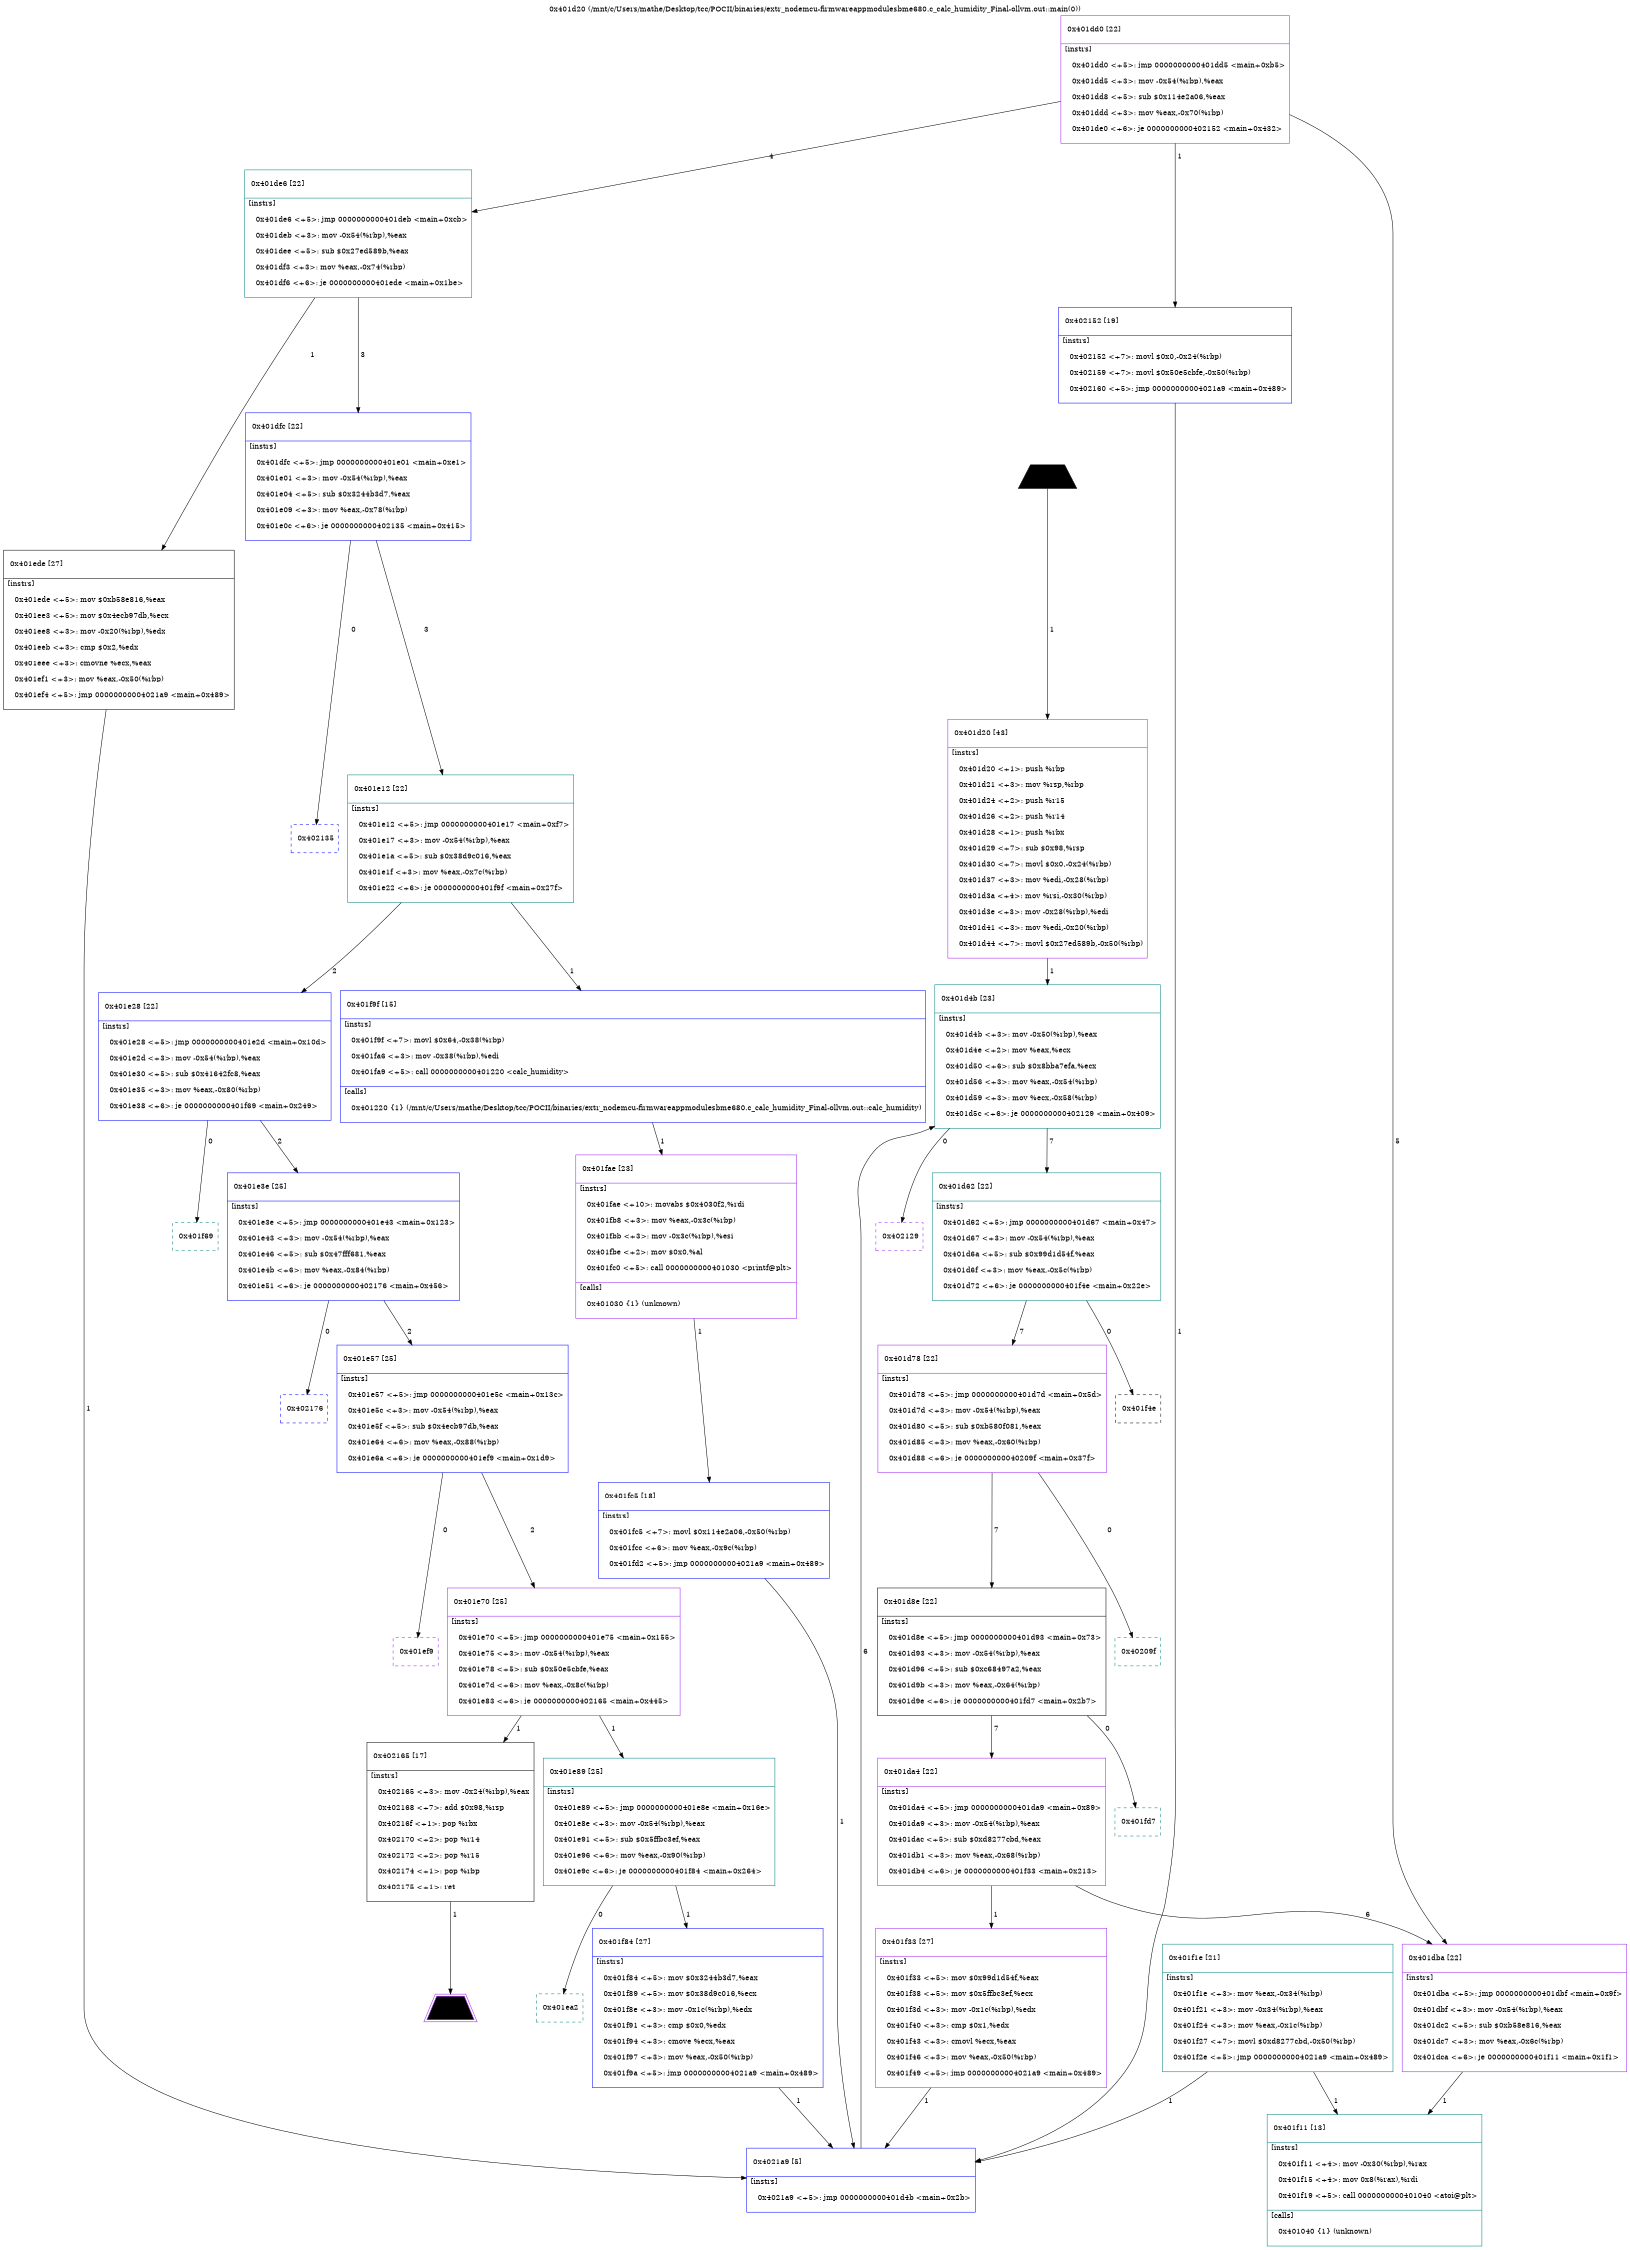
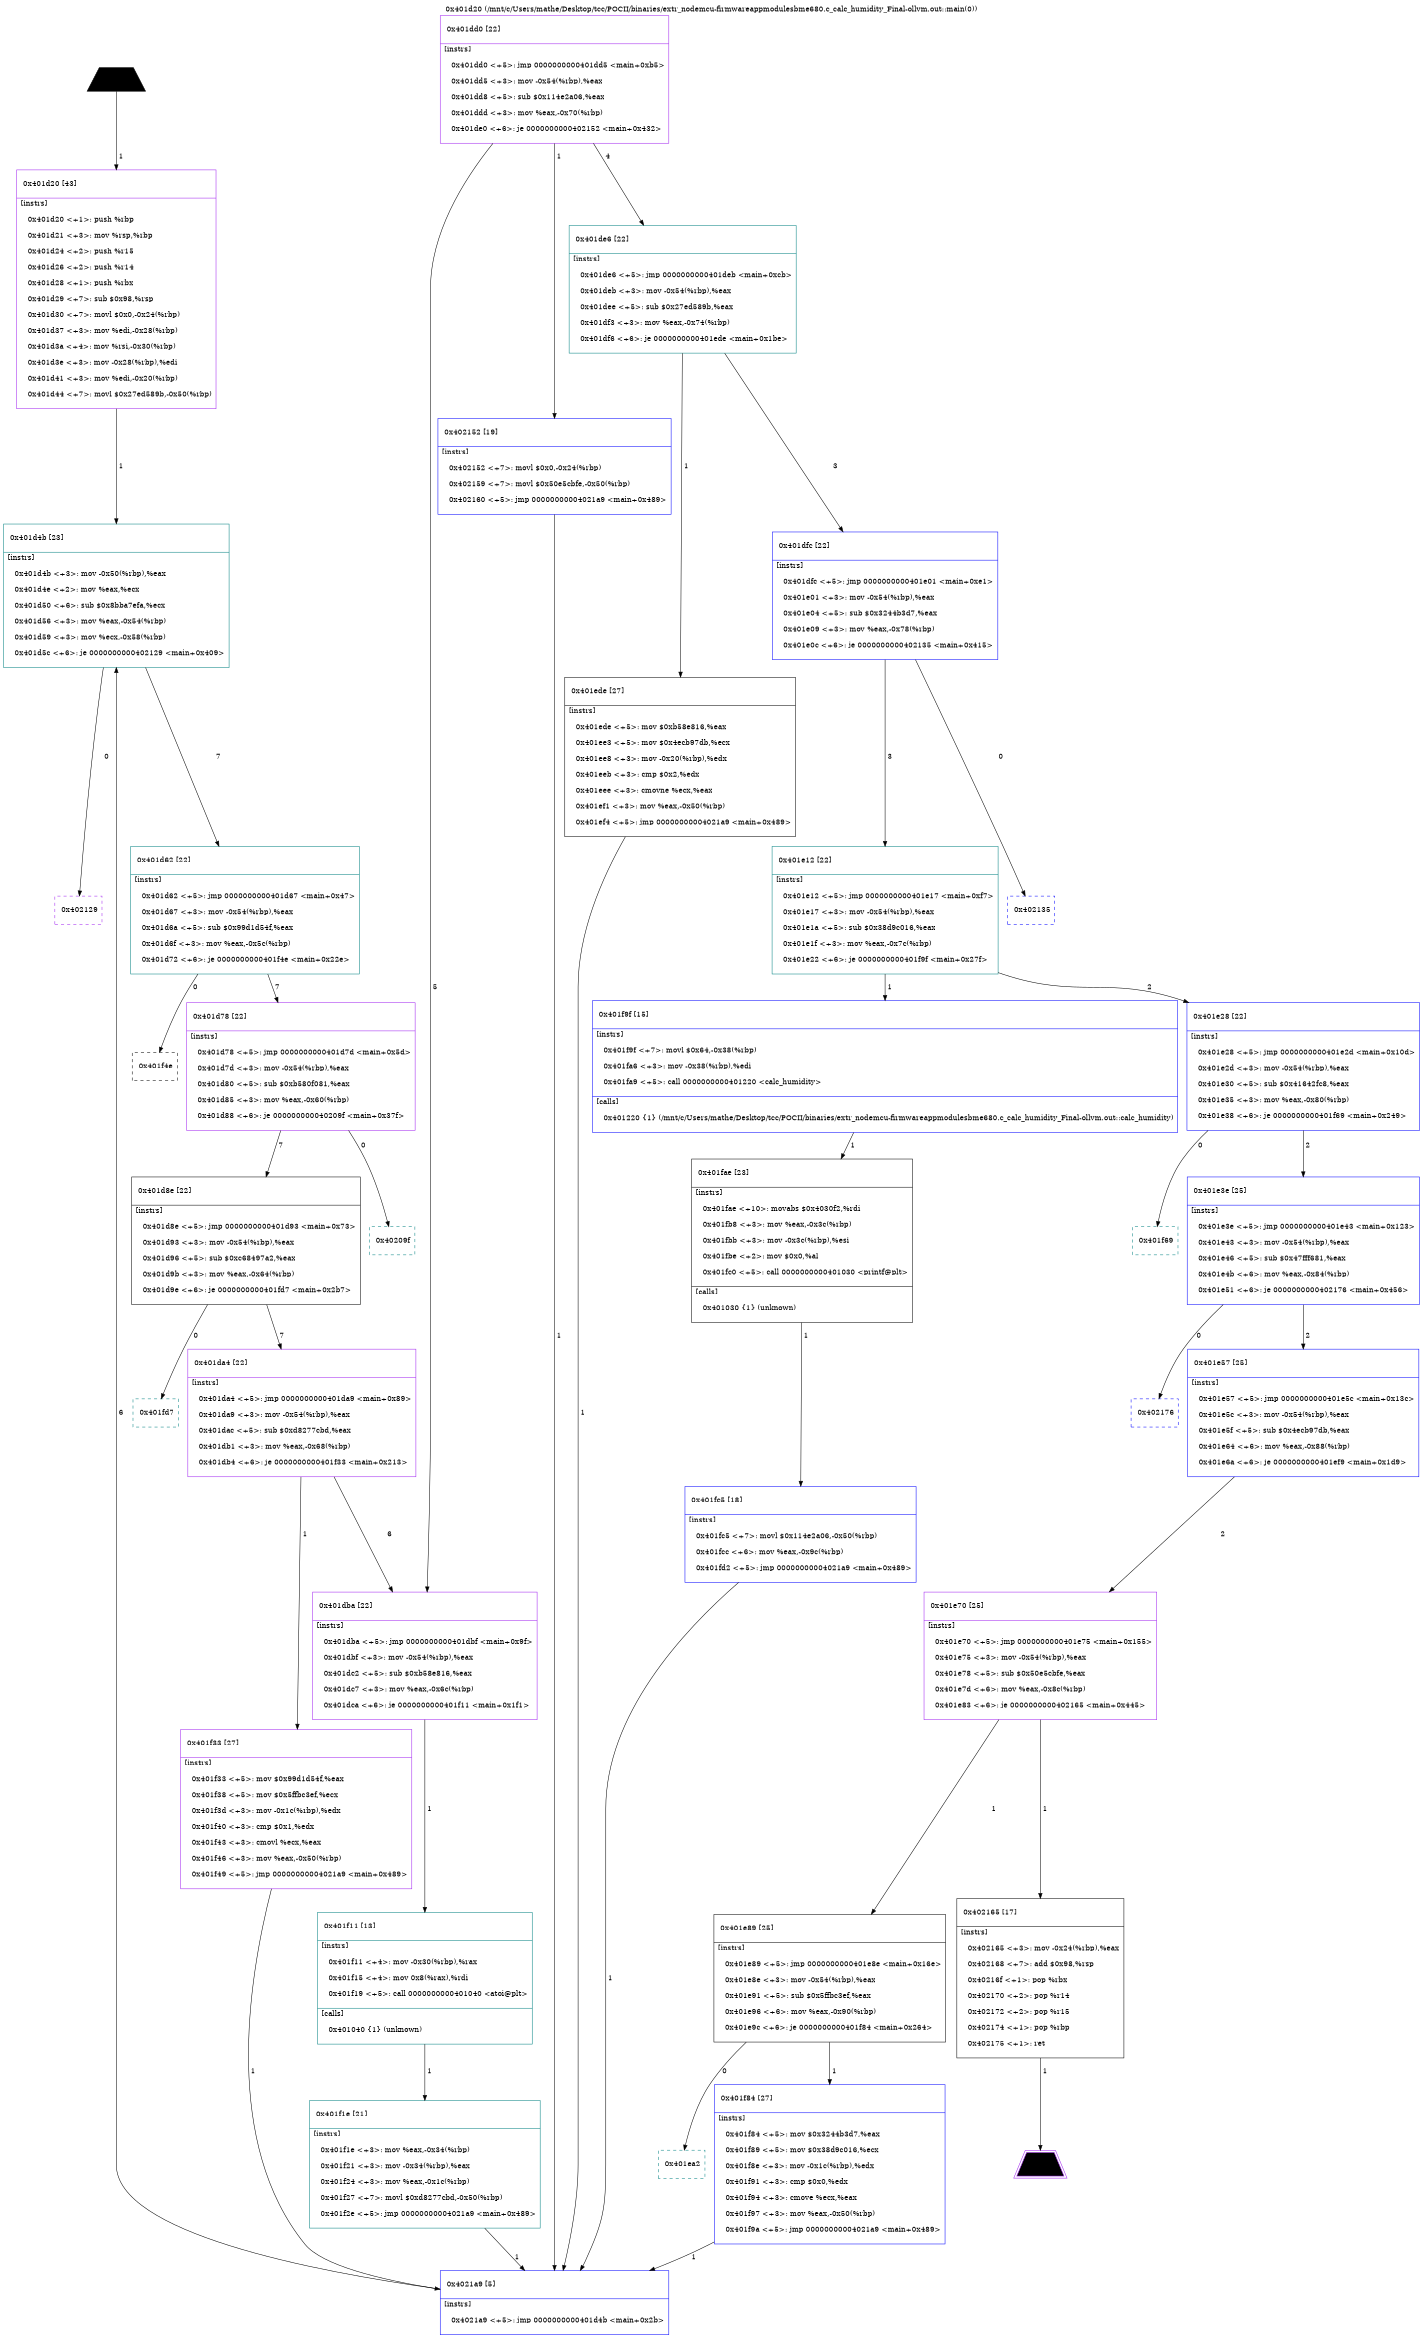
node "0x401fae [23]": color purple -> black
node "0x401ef9": removed
node "0x401e89 [25]": color teal -> black
edge "0x401f1e [21]" -> "0x401f11 [13]": reversed
